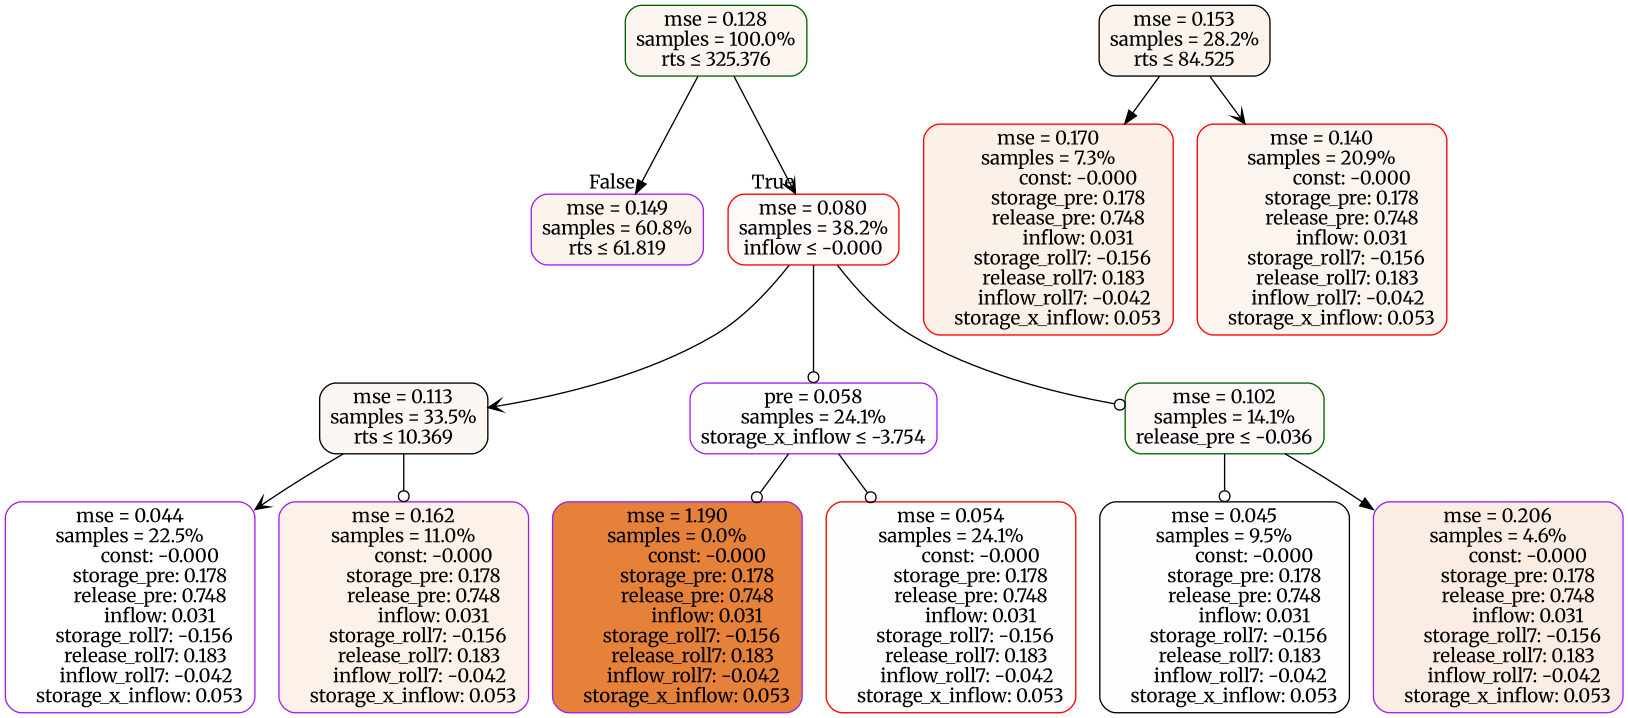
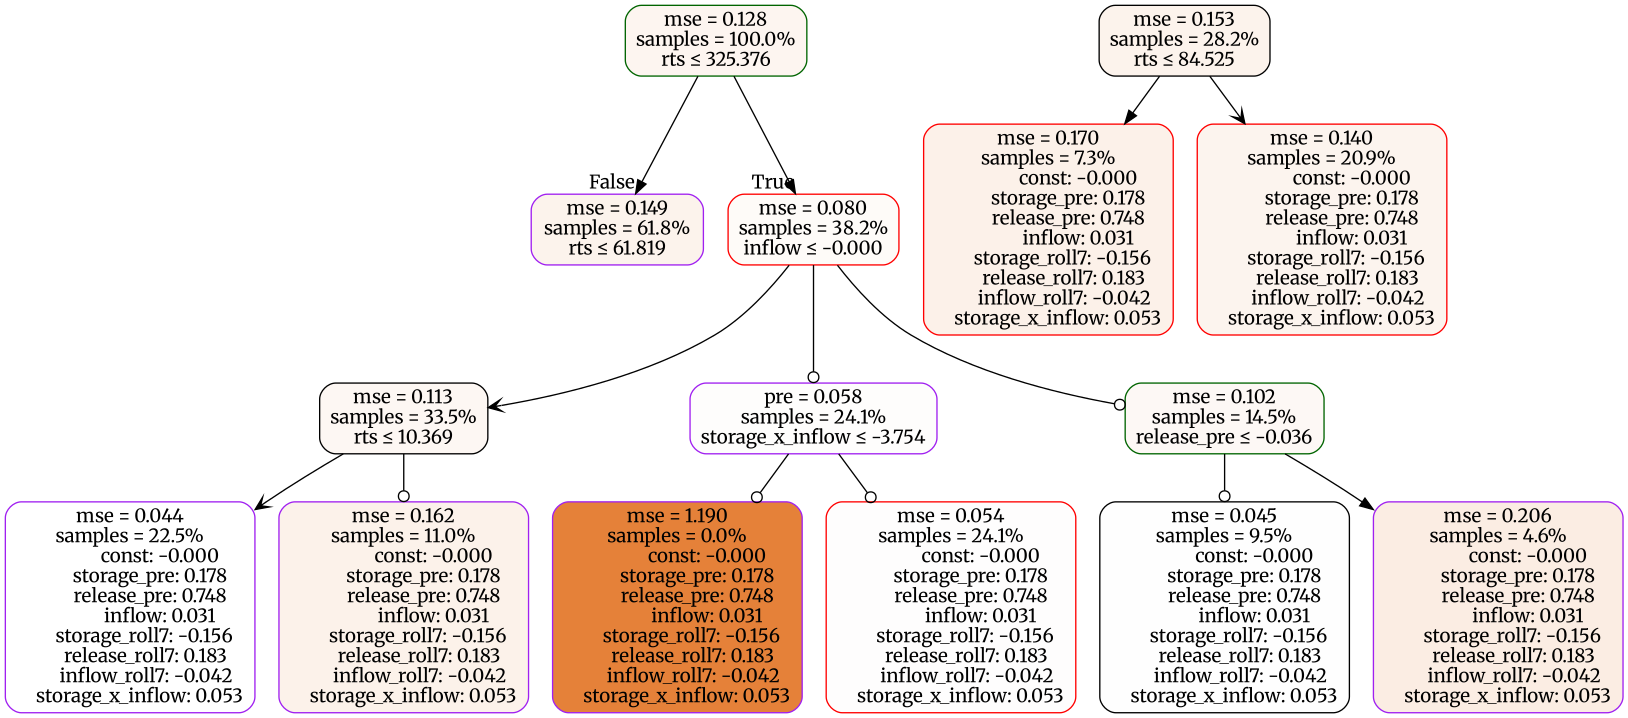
edge "mse = 0.128 samples = 100.0% rts ≤ 325.376" -> "mse = 0.080 samples = 38.2% inflow ≤ -0.000": arrowhead vee -> normal
node "mse = 0.149 samples = 60.8% rts ≤ 61.819": label "mse = 0.149 samples = 60.8% rts ≤ 61.819" -> "mse = 0.149 samples = 61.8% rts ≤ 61.819"
node "mse = 0.102 samples = 14.1% release_pre ≤ -0.036": label "mse = 0.102 samples = 14.1% release_pre ≤ -0.036" -> "mse = 0.102 samples = 14.5% release_pre ≤ -0.036"
